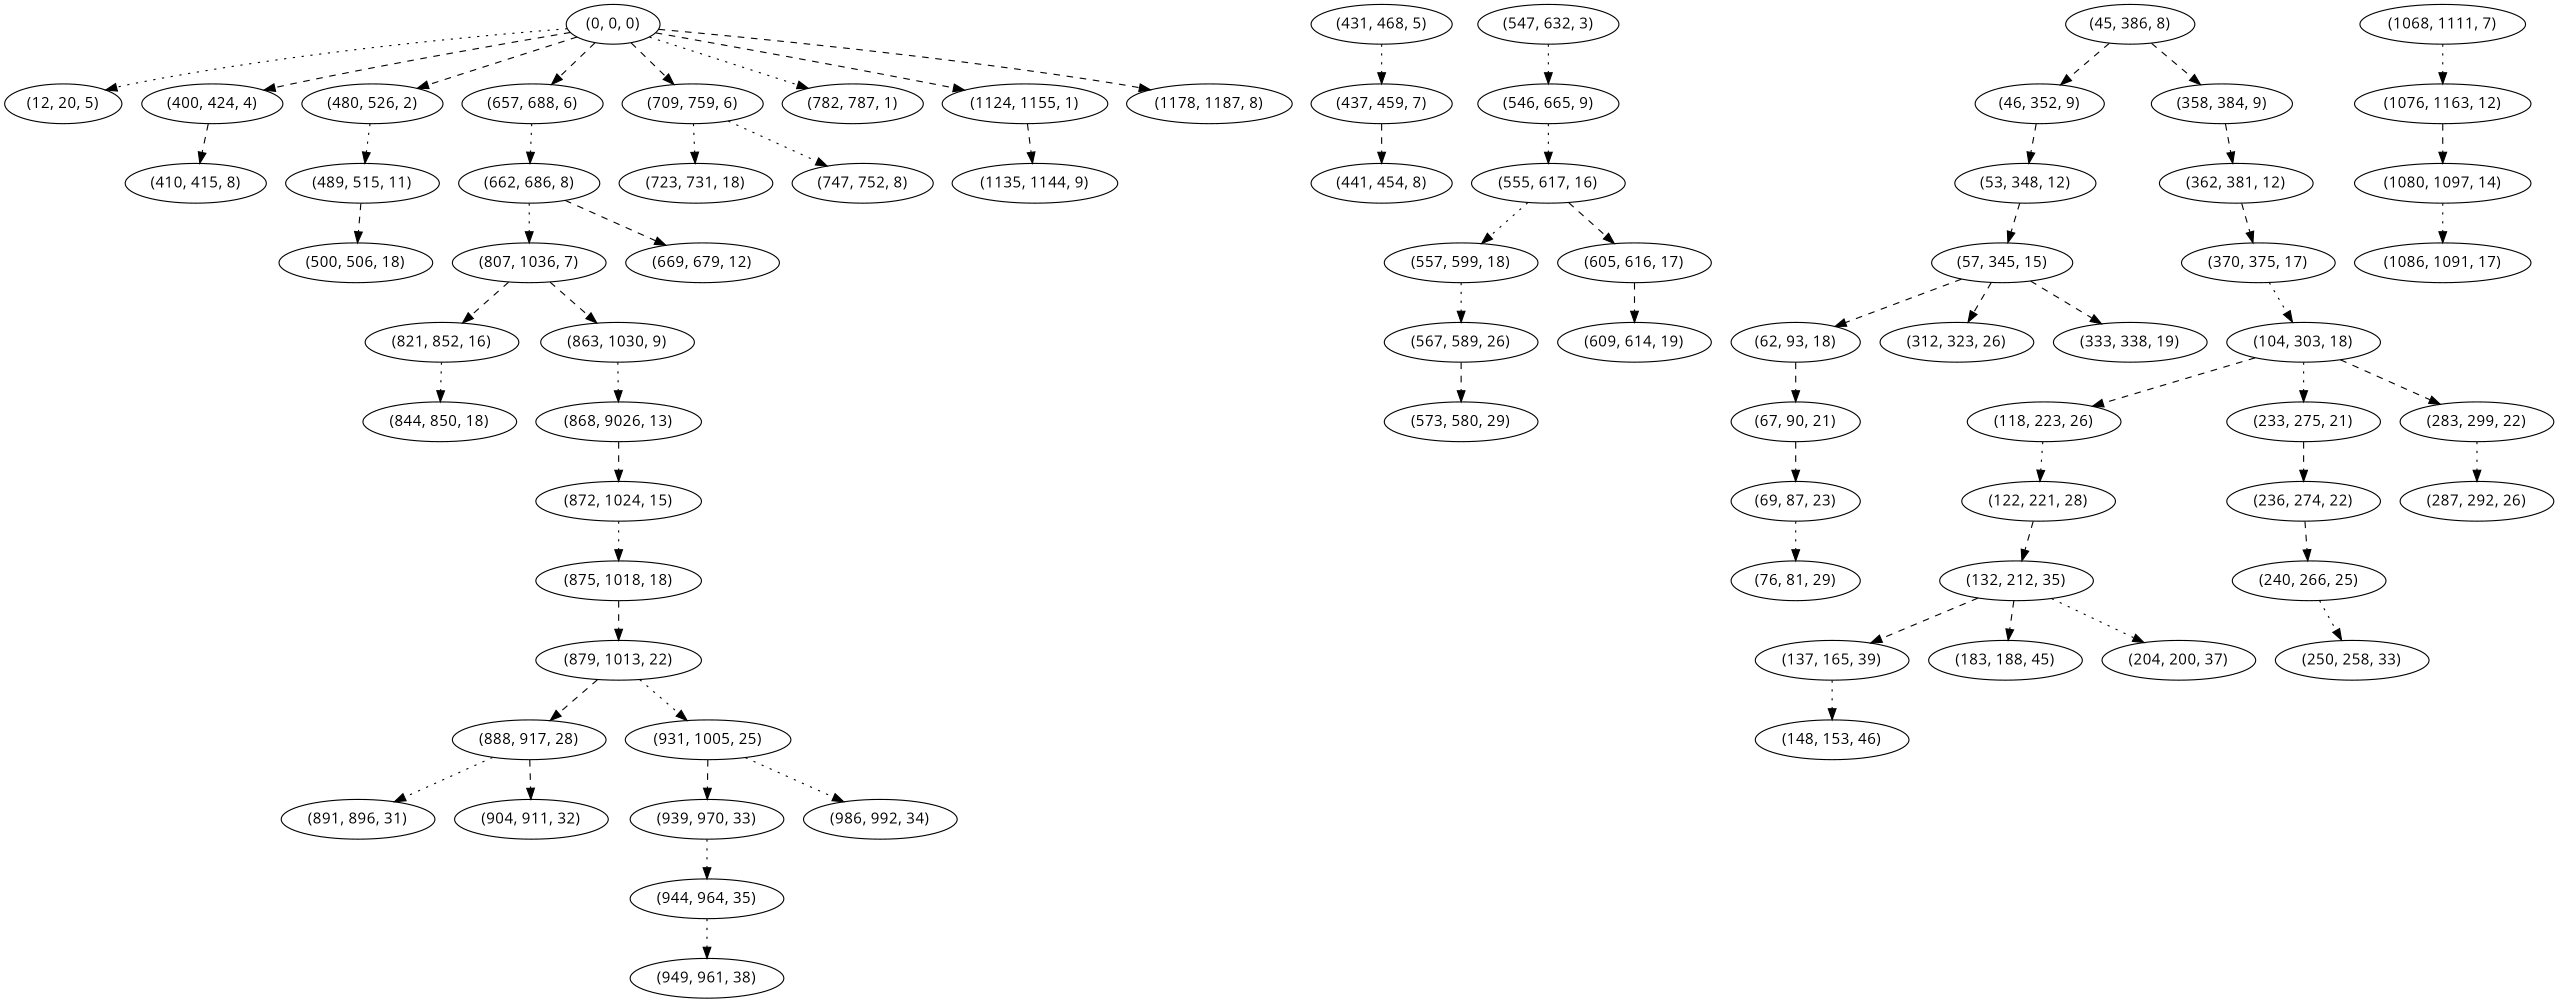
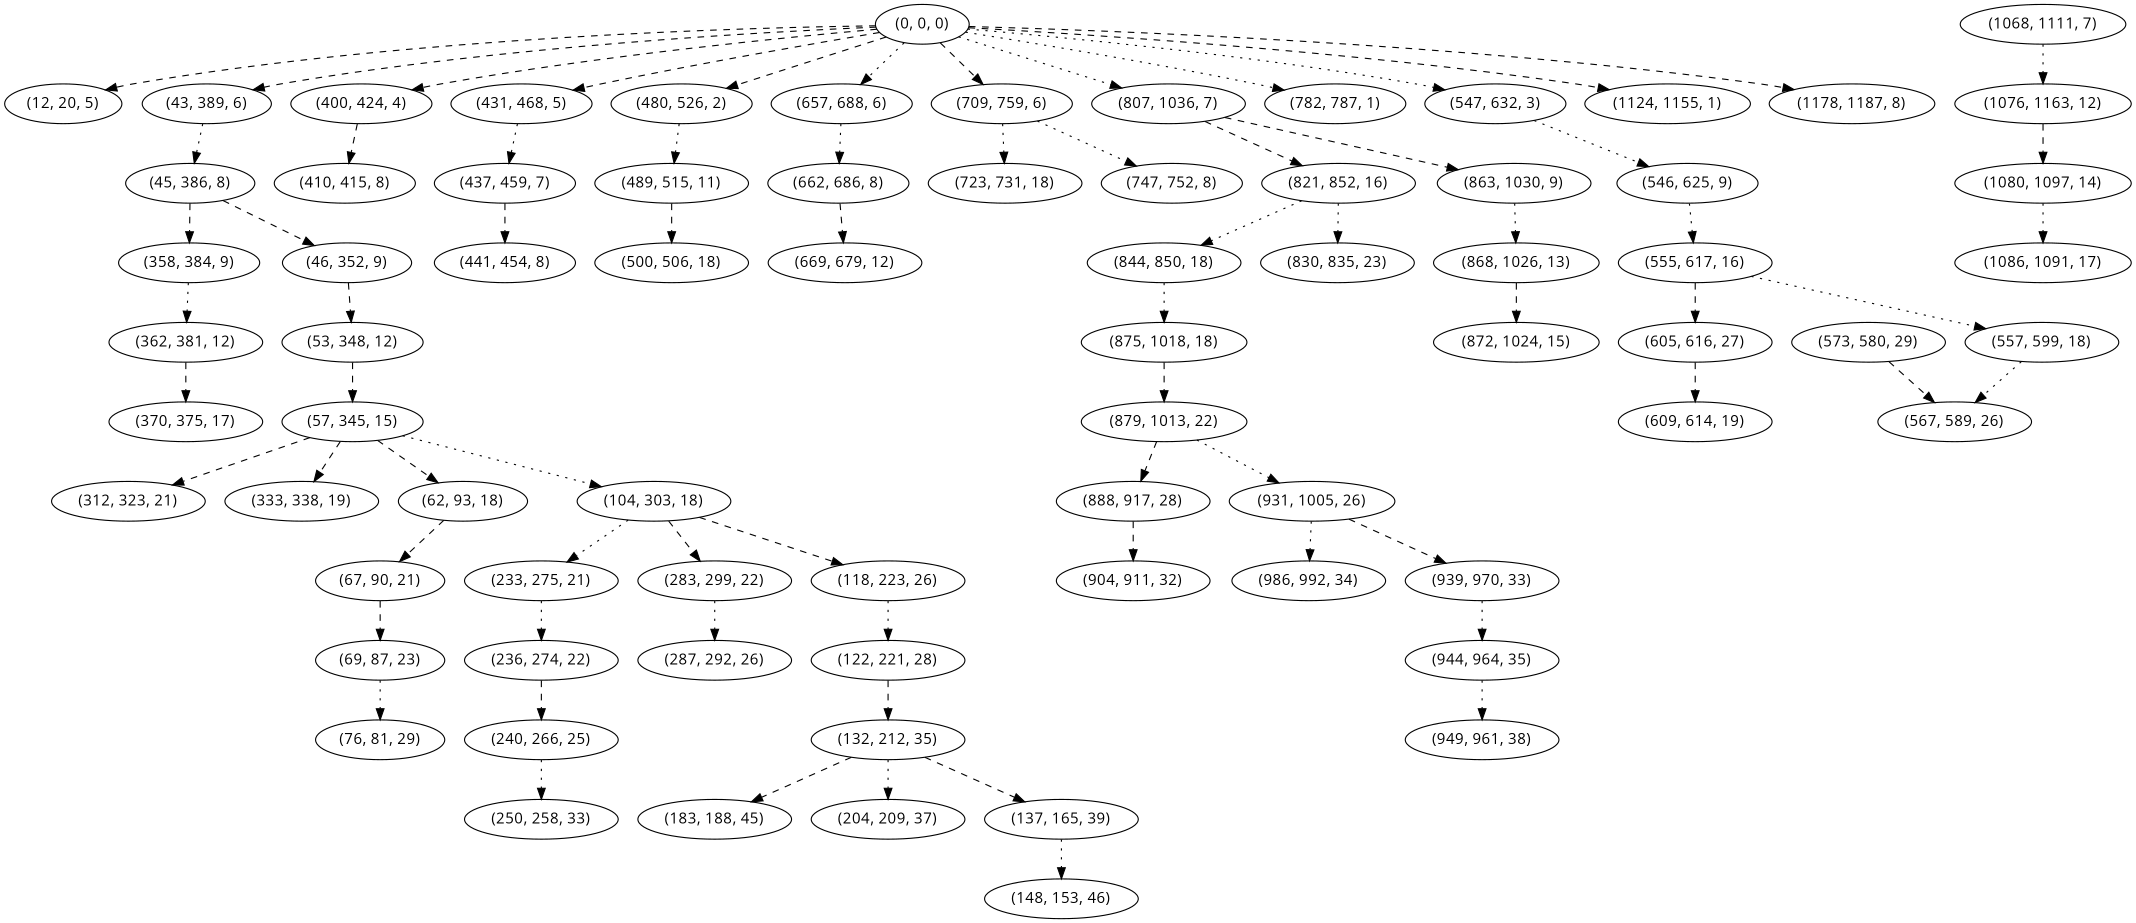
edge "(0, 0, 0)" -> "(12, 20, 5)": style dotted -> dashed
edge "(0, 0, 0)" -> "(547, 632, 3)": added
edge "(0, 0, 0)" -> "(431, 468, 5)": added
edge "(0, 0, 0)" -> "(657, 688, 6)": style dashed -> dotted
node "(43, 389, 6)": added
node "(546, 665, 9)": label "(546, 665, 9)" -> "(546, 625, 9)"
edge "(358, 384, 9)" -> "(362, 381, 12)": style dashed -> dotted
node "(1135, 1144, 9)": removed
edge "(662, 686, 8)" -> "(807, 1036, 7)": now "(0, 0, 0)" -> "(807, 1036, 7)"
node "(830, 835, 23)": added
node "(605, 616, 17)": label "(605, 616, 17)" -> "(605, 616, 27)"
edge "(370, 375, 17)" -> "(104, 303, 18)": now "(57, 345, 15)" -> "(104, 303, 18)"
node "(312, 323, 26)": label "(312, 323, 26)" -> "(312, 323, 21)"
edge "(567, 589, 26)" -> "(573, 580, 29)": reversed
node "(868, 9026, 13)": label "(868, 9026, 13)" -> "(868, 1026, 13)"
edge "(233, 275, 21)" -> "(236, 274, 22)": style dashed -> dotted
edge "(872, 1024, 15)" -> "(875, 1018, 18)": now "(844, 850, 18)" -> "(875, 1018, 18)"
node "(204, 200, 37)": label "(204, 200, 37)" -> "(204, 209, 37)"
node "(931, 1005, 25)": label "(931, 1005, 25)" -> "(931, 1005, 26)"
node "(891, 896, 31)": removed
